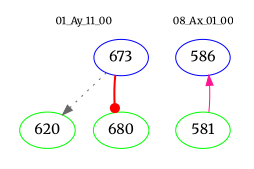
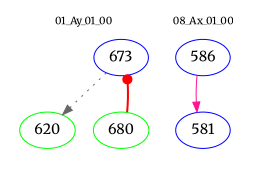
cluster "01_Ay_11_00": label "01_Ay_11_00" -> "01_Ay_01_00"
edge "673" -> "680": reversed
edge "581" -> "586": reversed
node "581": color green -> blue
